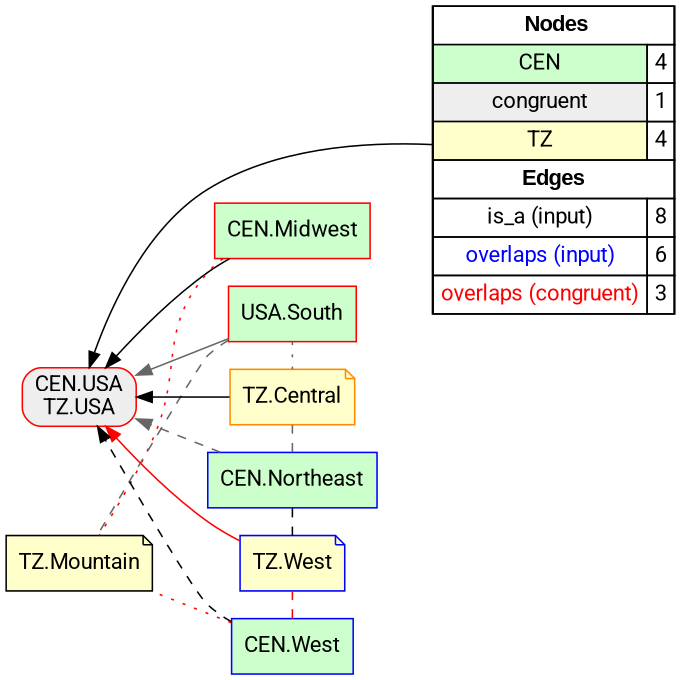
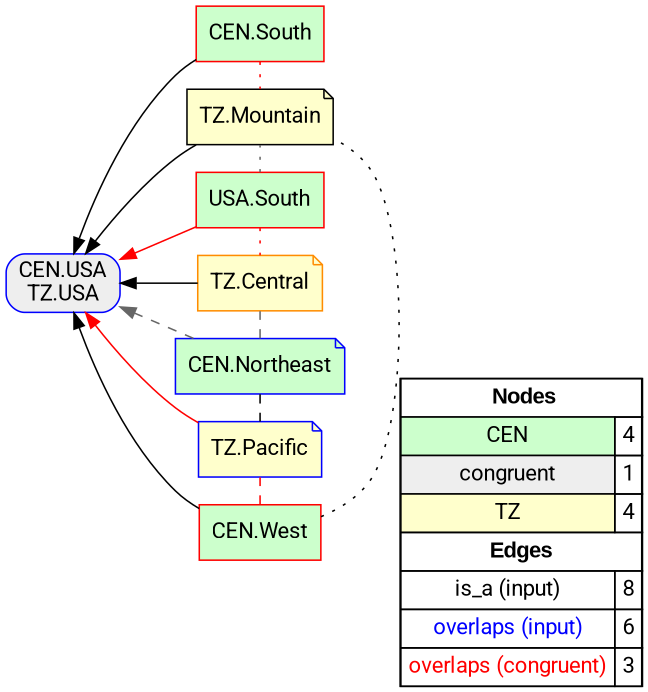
edge "Nodes" -> "CEN.USA TZ.USA": now "TZ.Mountain" -> "CEN.USA TZ.USA"
node "CEN.Midwest": label "CEN.Midwest" -> "CEN.South"
edge "USA.South" -> "CEN.USA TZ.USA": color gray40 -> red
edge "USA.South" -- "TZ.Central": color gray40 -> red
node "CEN.USA TZ.USA": color red -> blue
edge "USA.South" -- "TZ.Mountain": style dashed -> dotted
node "CEN.Northeast": shape box -> note
edge "CEN.West" -> "CEN.USA TZ.USA": style dashed -> solid
node "TZ.West": label "TZ.West" -> "TZ.Pacific"
edge "TZ.Mountain" -- "CEN.West": color red -> black
node "CEN.West": color blue -> red
